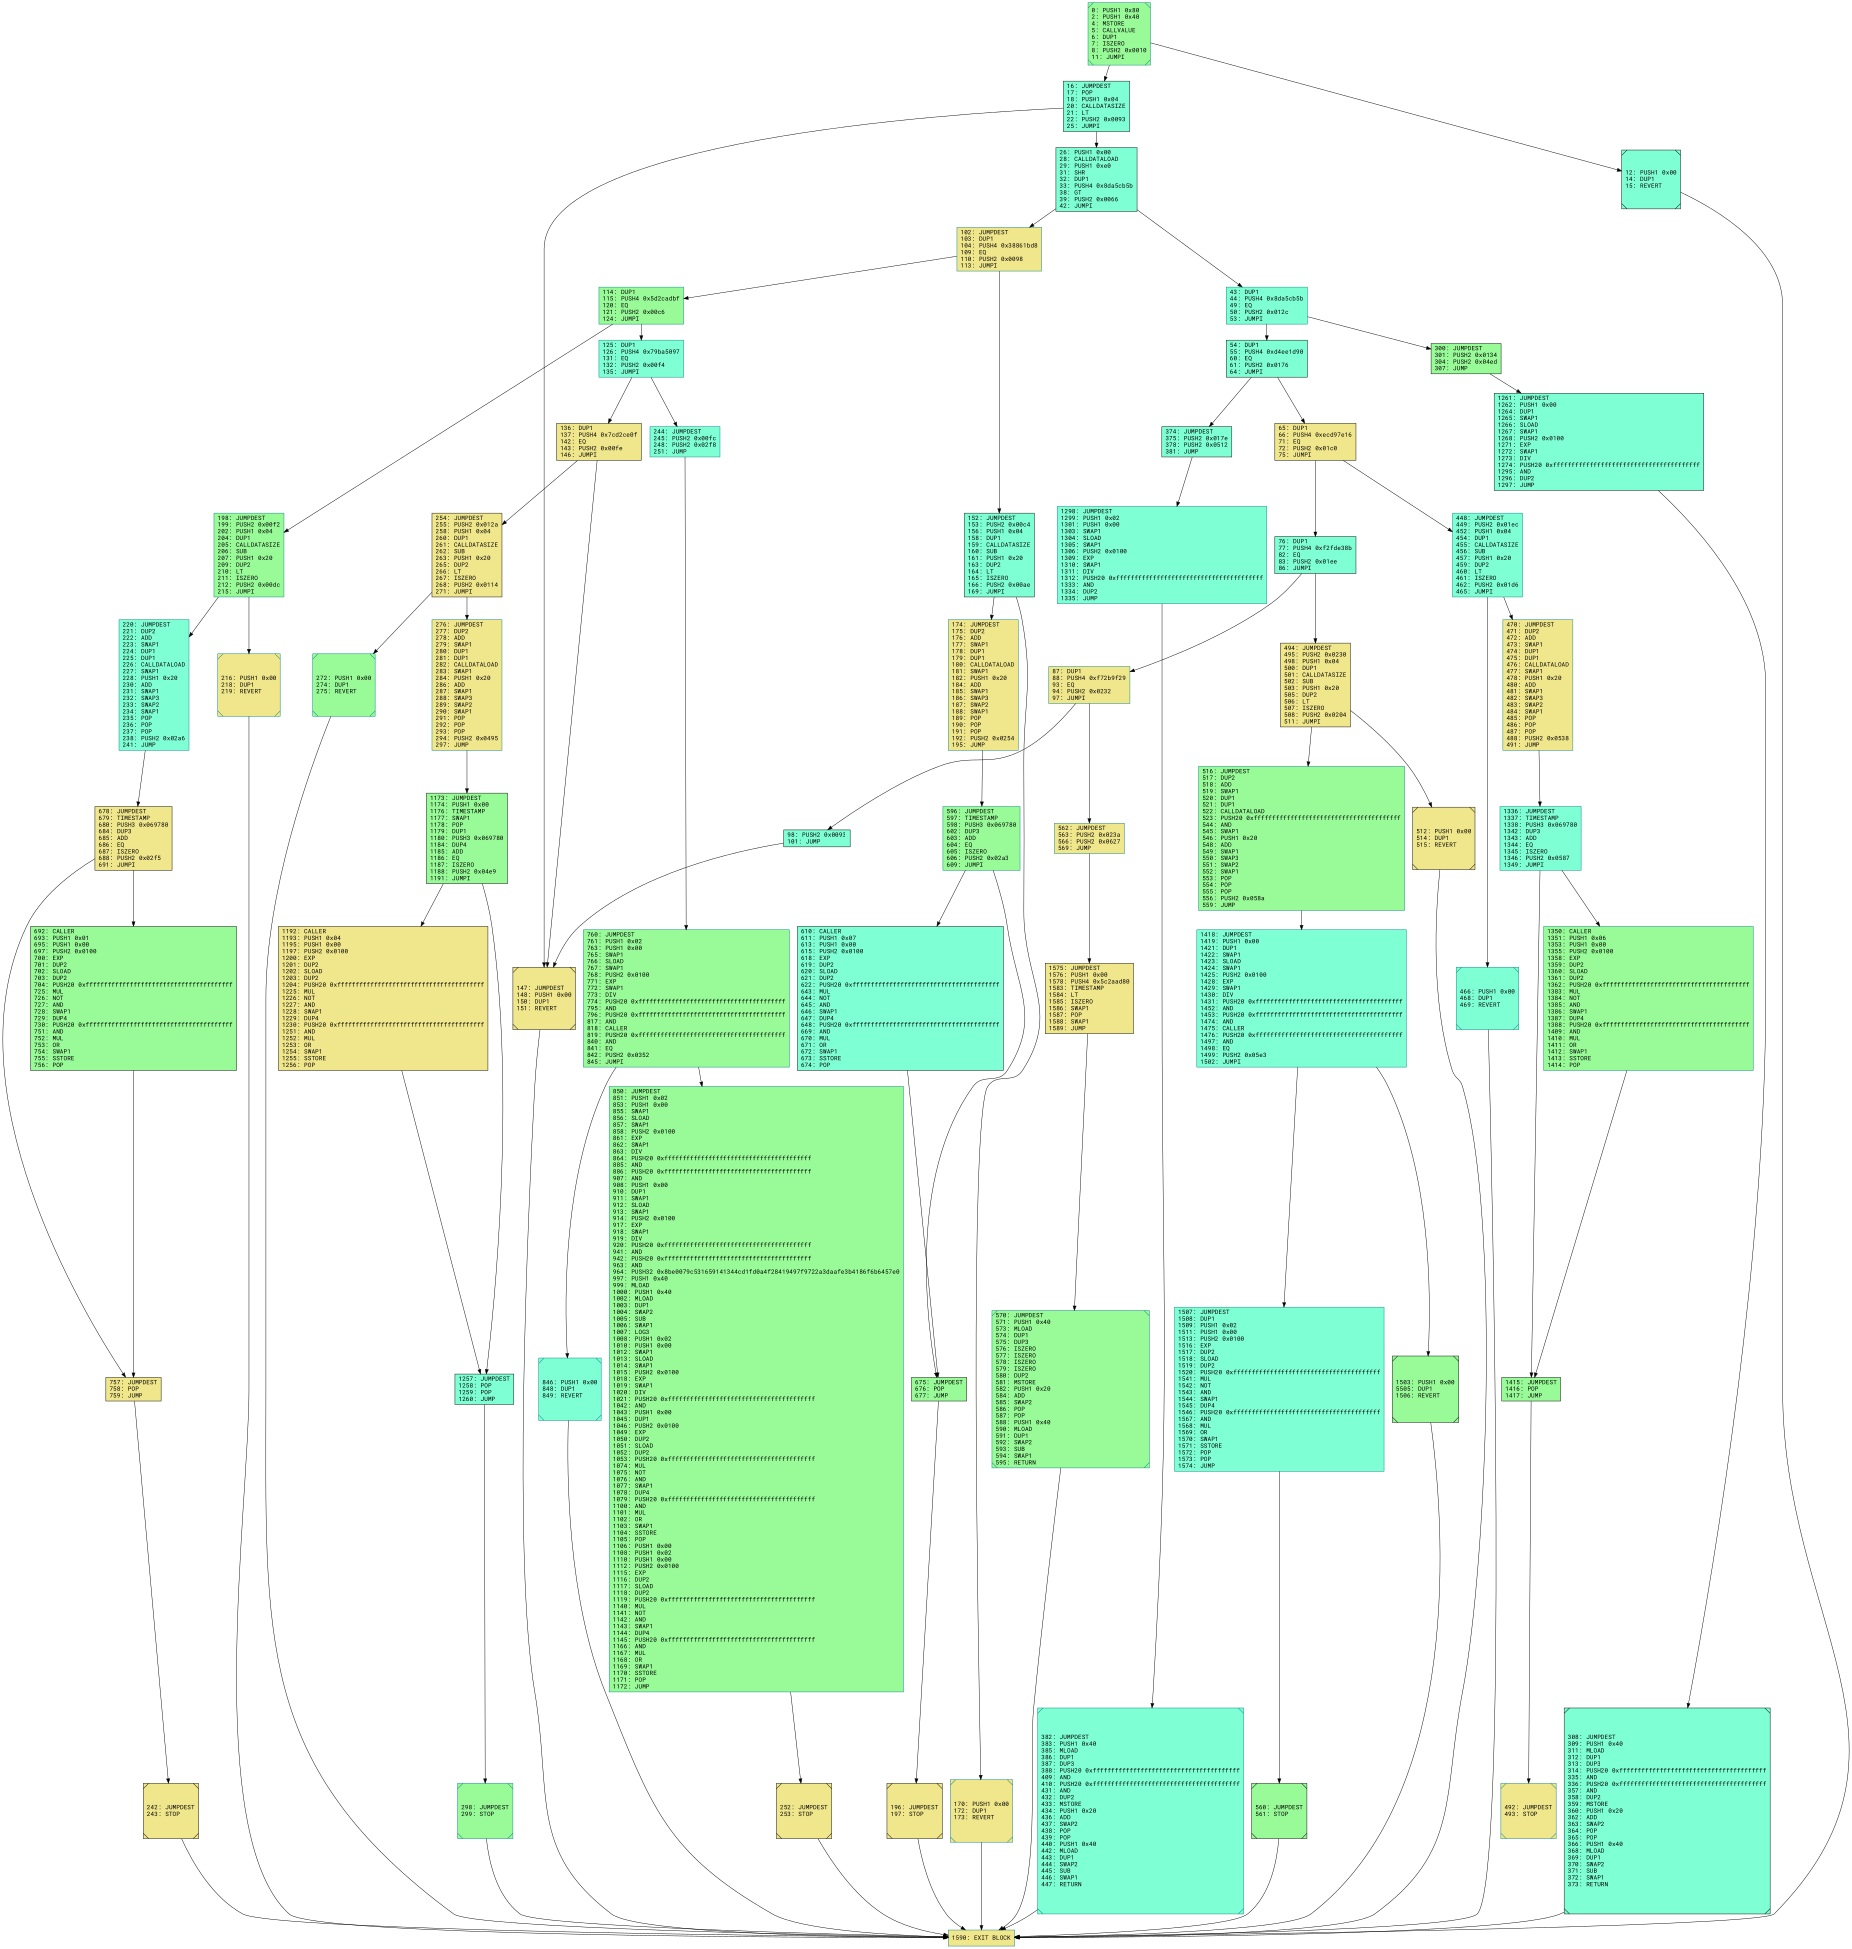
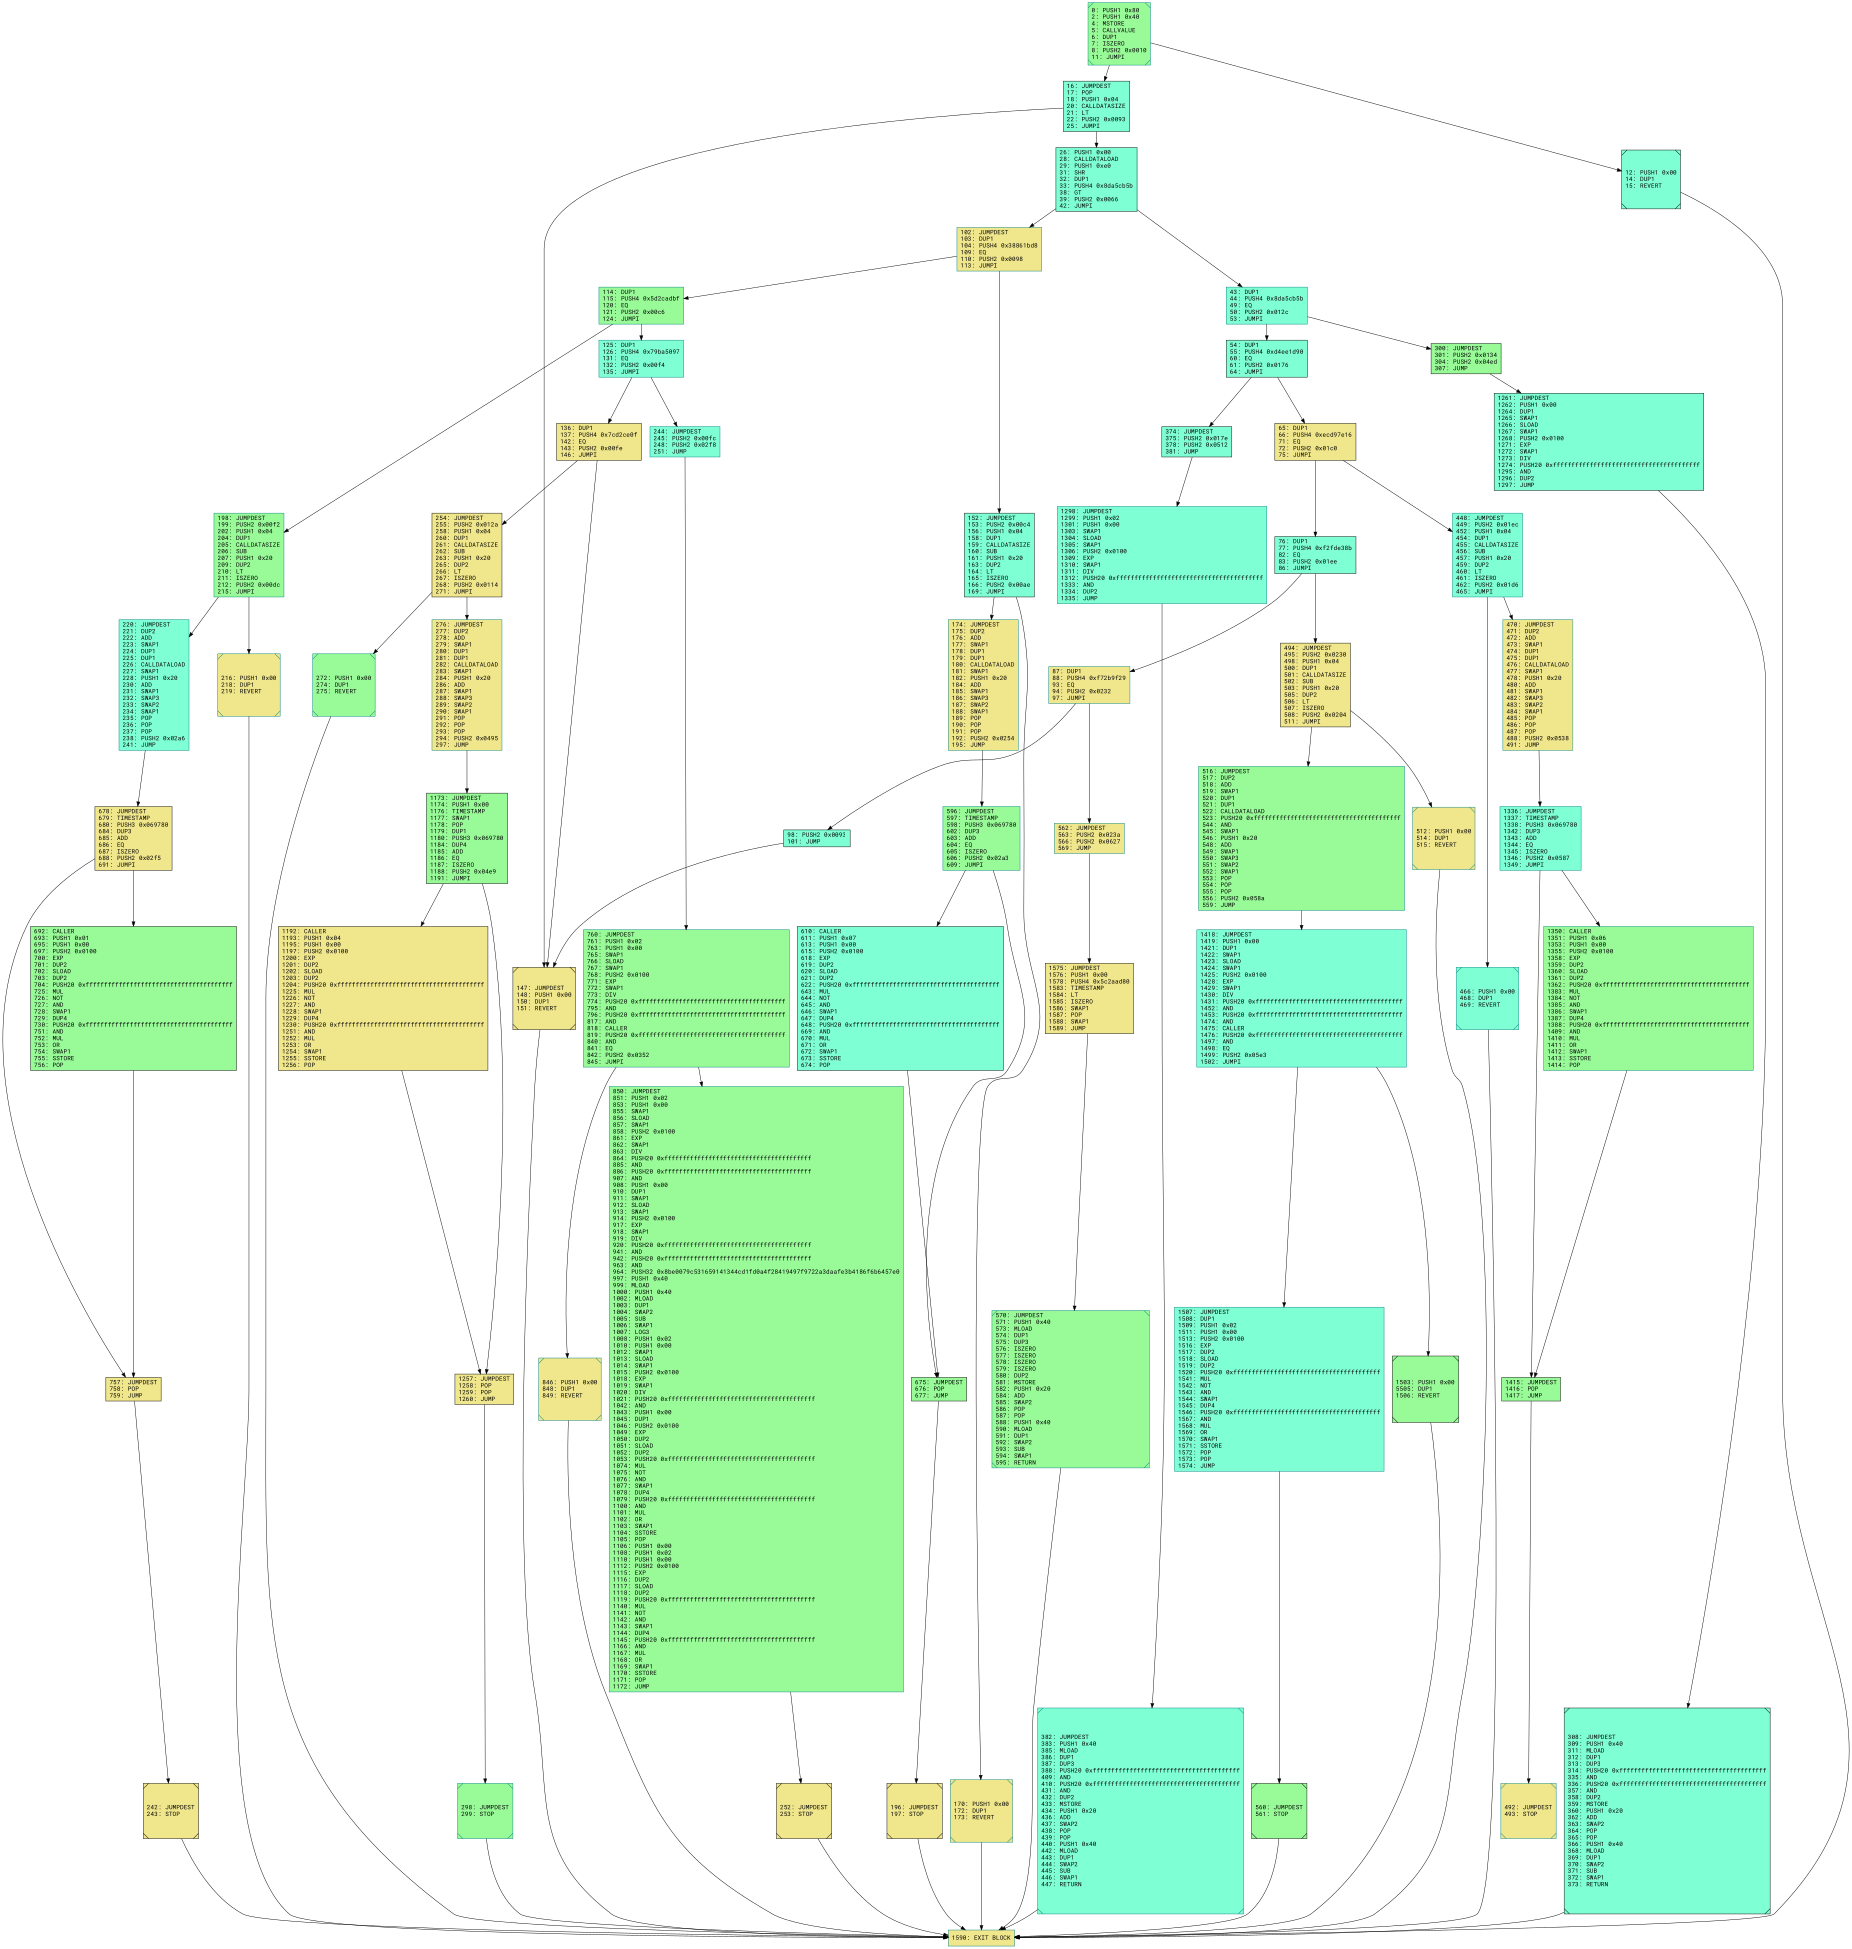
node "512: PUSH1 0x00 514: DUP1 515: REVERT": color black -> teal
node "1257: JUMPDEST 1258: POP 1259: POP 1260: JUMP": fillcolor aquamarine -> khaki
node "846: PUSH1 0x00 848: DUP1 849: REVERT": fillcolor aquamarine -> khaki
